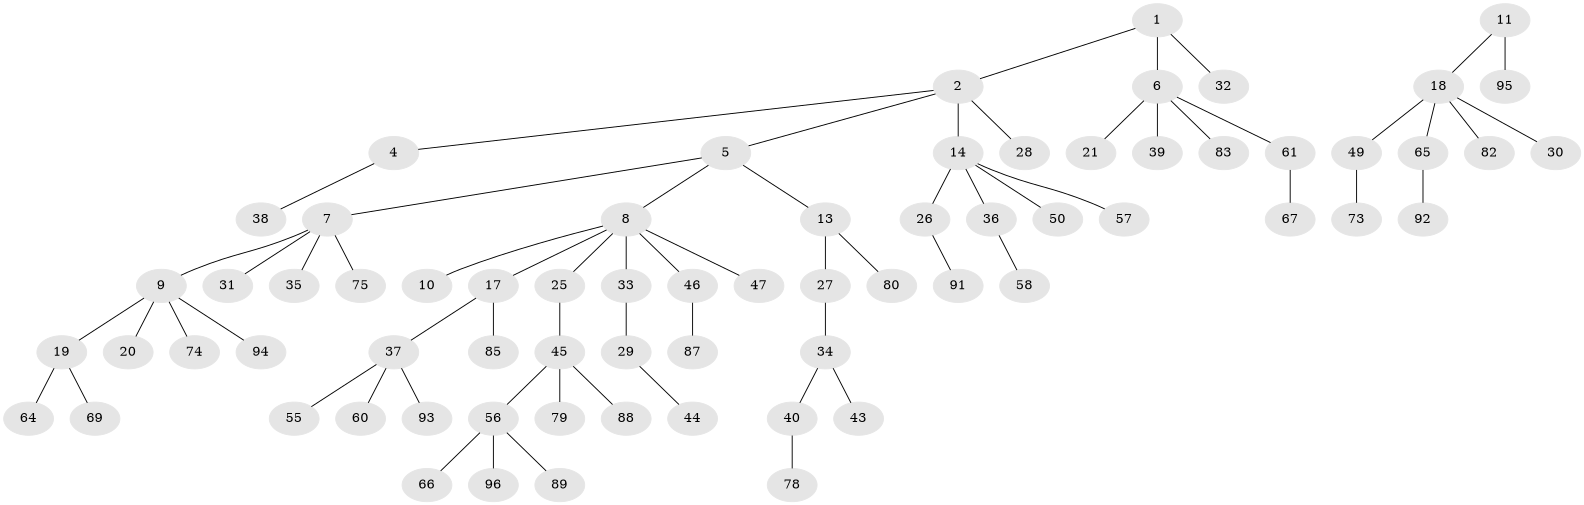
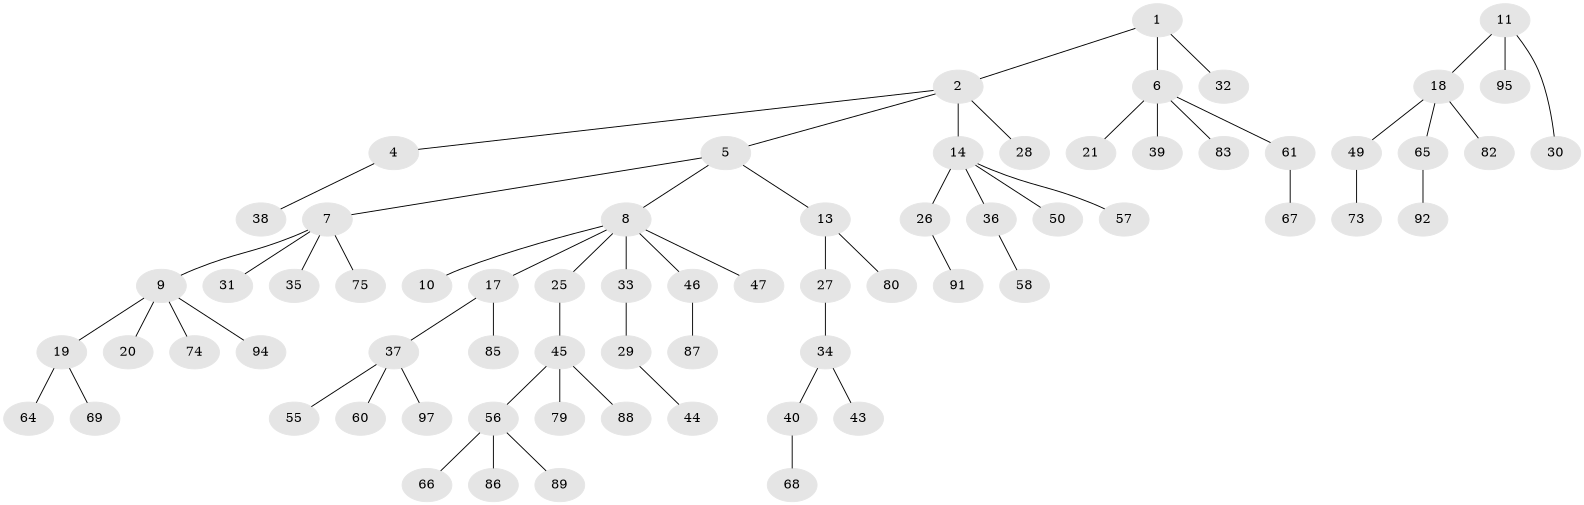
edge "18" -- "30": now "11" -- "30"
node "93": label "93" -> "97"
node "96": label "96" -> "86"
node "78": label "78" -> "68"
